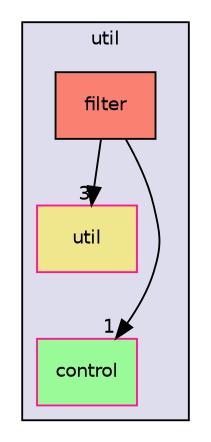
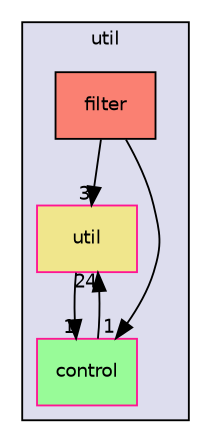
edge "util" -> "control": added
edge "control" -> "util": added
